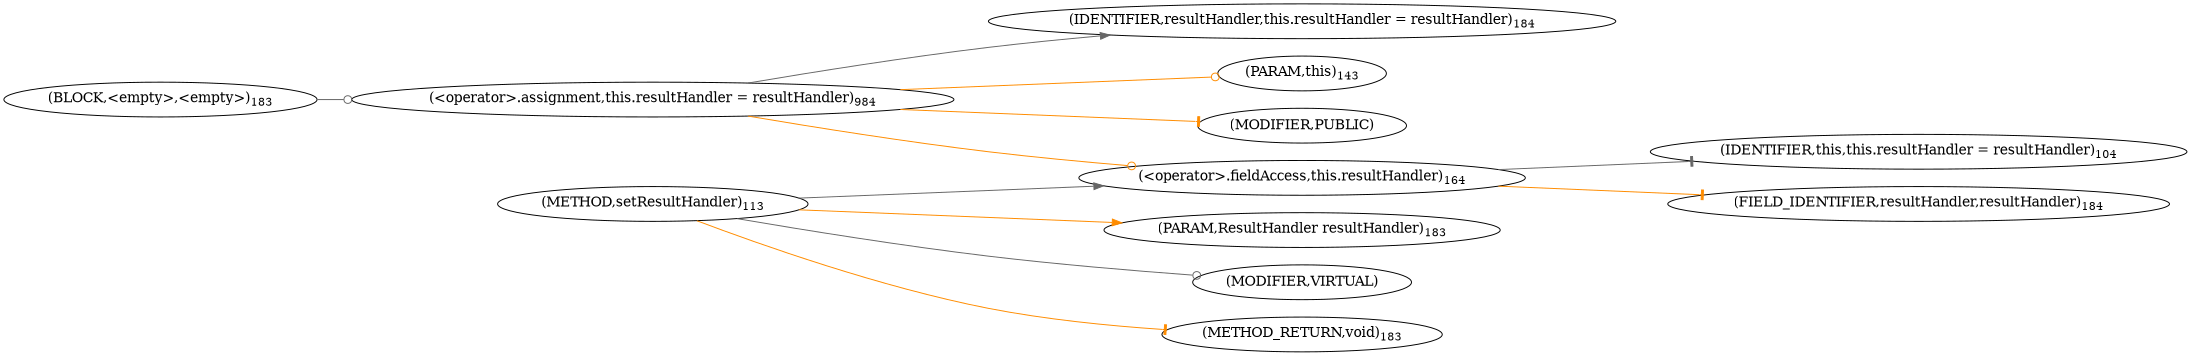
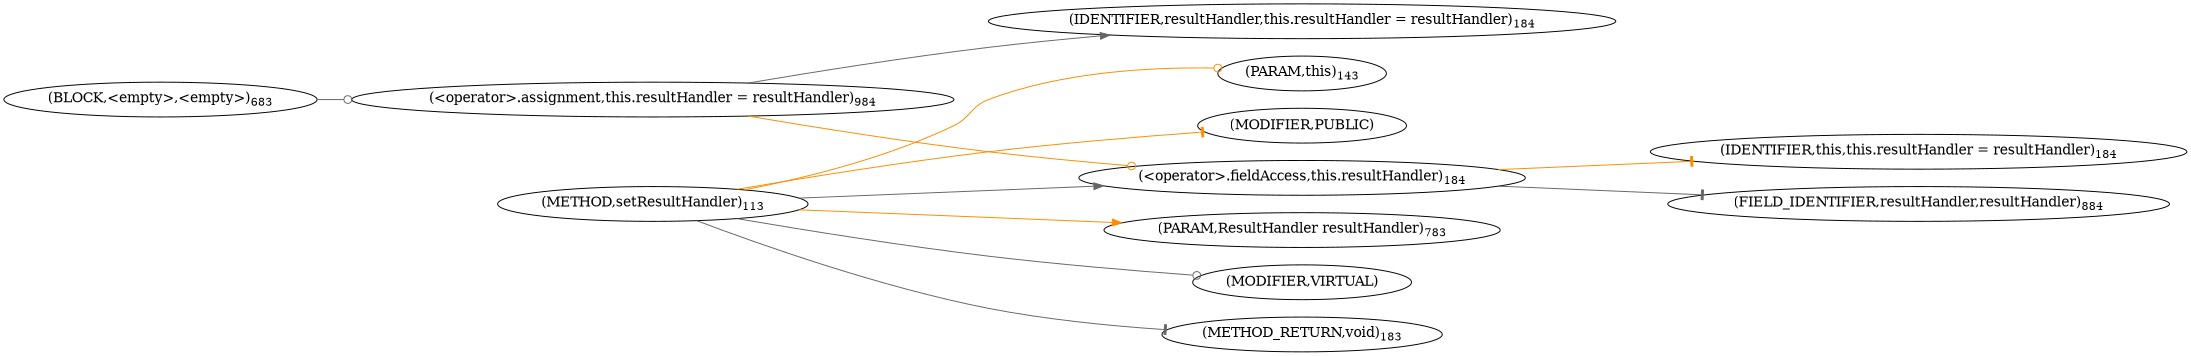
edge "(<operator>.assignment,this.resultHandler = resultHandler)" -> "(PARAM,this)": now "(METHOD,setResultHandler)" -> "(PARAM,this)"
node "(BLOCK,<empty>,<empty>)": text "183" -> "683"
edge "(<operator>.assignment,this.resultHandler = resultHandler)" -> "(MODIFIER,PUBLIC)": now "(METHOD,setResultHandler)" -> "(MODIFIER,PUBLIC)"
node "(IDENTIFIER,this,this.resultHandler = resultHandler)": text "104" -> "184"
edge "(<operator>.fieldAccess,this.resultHandler)" -> "(IDENTIFIER,this,this.resultHandler = resultHandler)": color gray40 -> darkorange
node "(<operator>.fieldAccess,this.resultHandler)": text "164" -> "184"
edge "(<operator>.fieldAccess,this.resultHandler)" -> "(FIELD_IDENTIFIER,resultHandler,resultHandler)": color darkorange -> gray40
node "(FIELD_IDENTIFIER,resultHandler,resultHandler)": text "184" -> "884"
node "(PARAM,ResultHandler resultHandler)": text "183" -> "783"
edge "(METHOD,setResultHandler)" -> "(METHOD_RETURN,void)": color darkorange -> gray40
